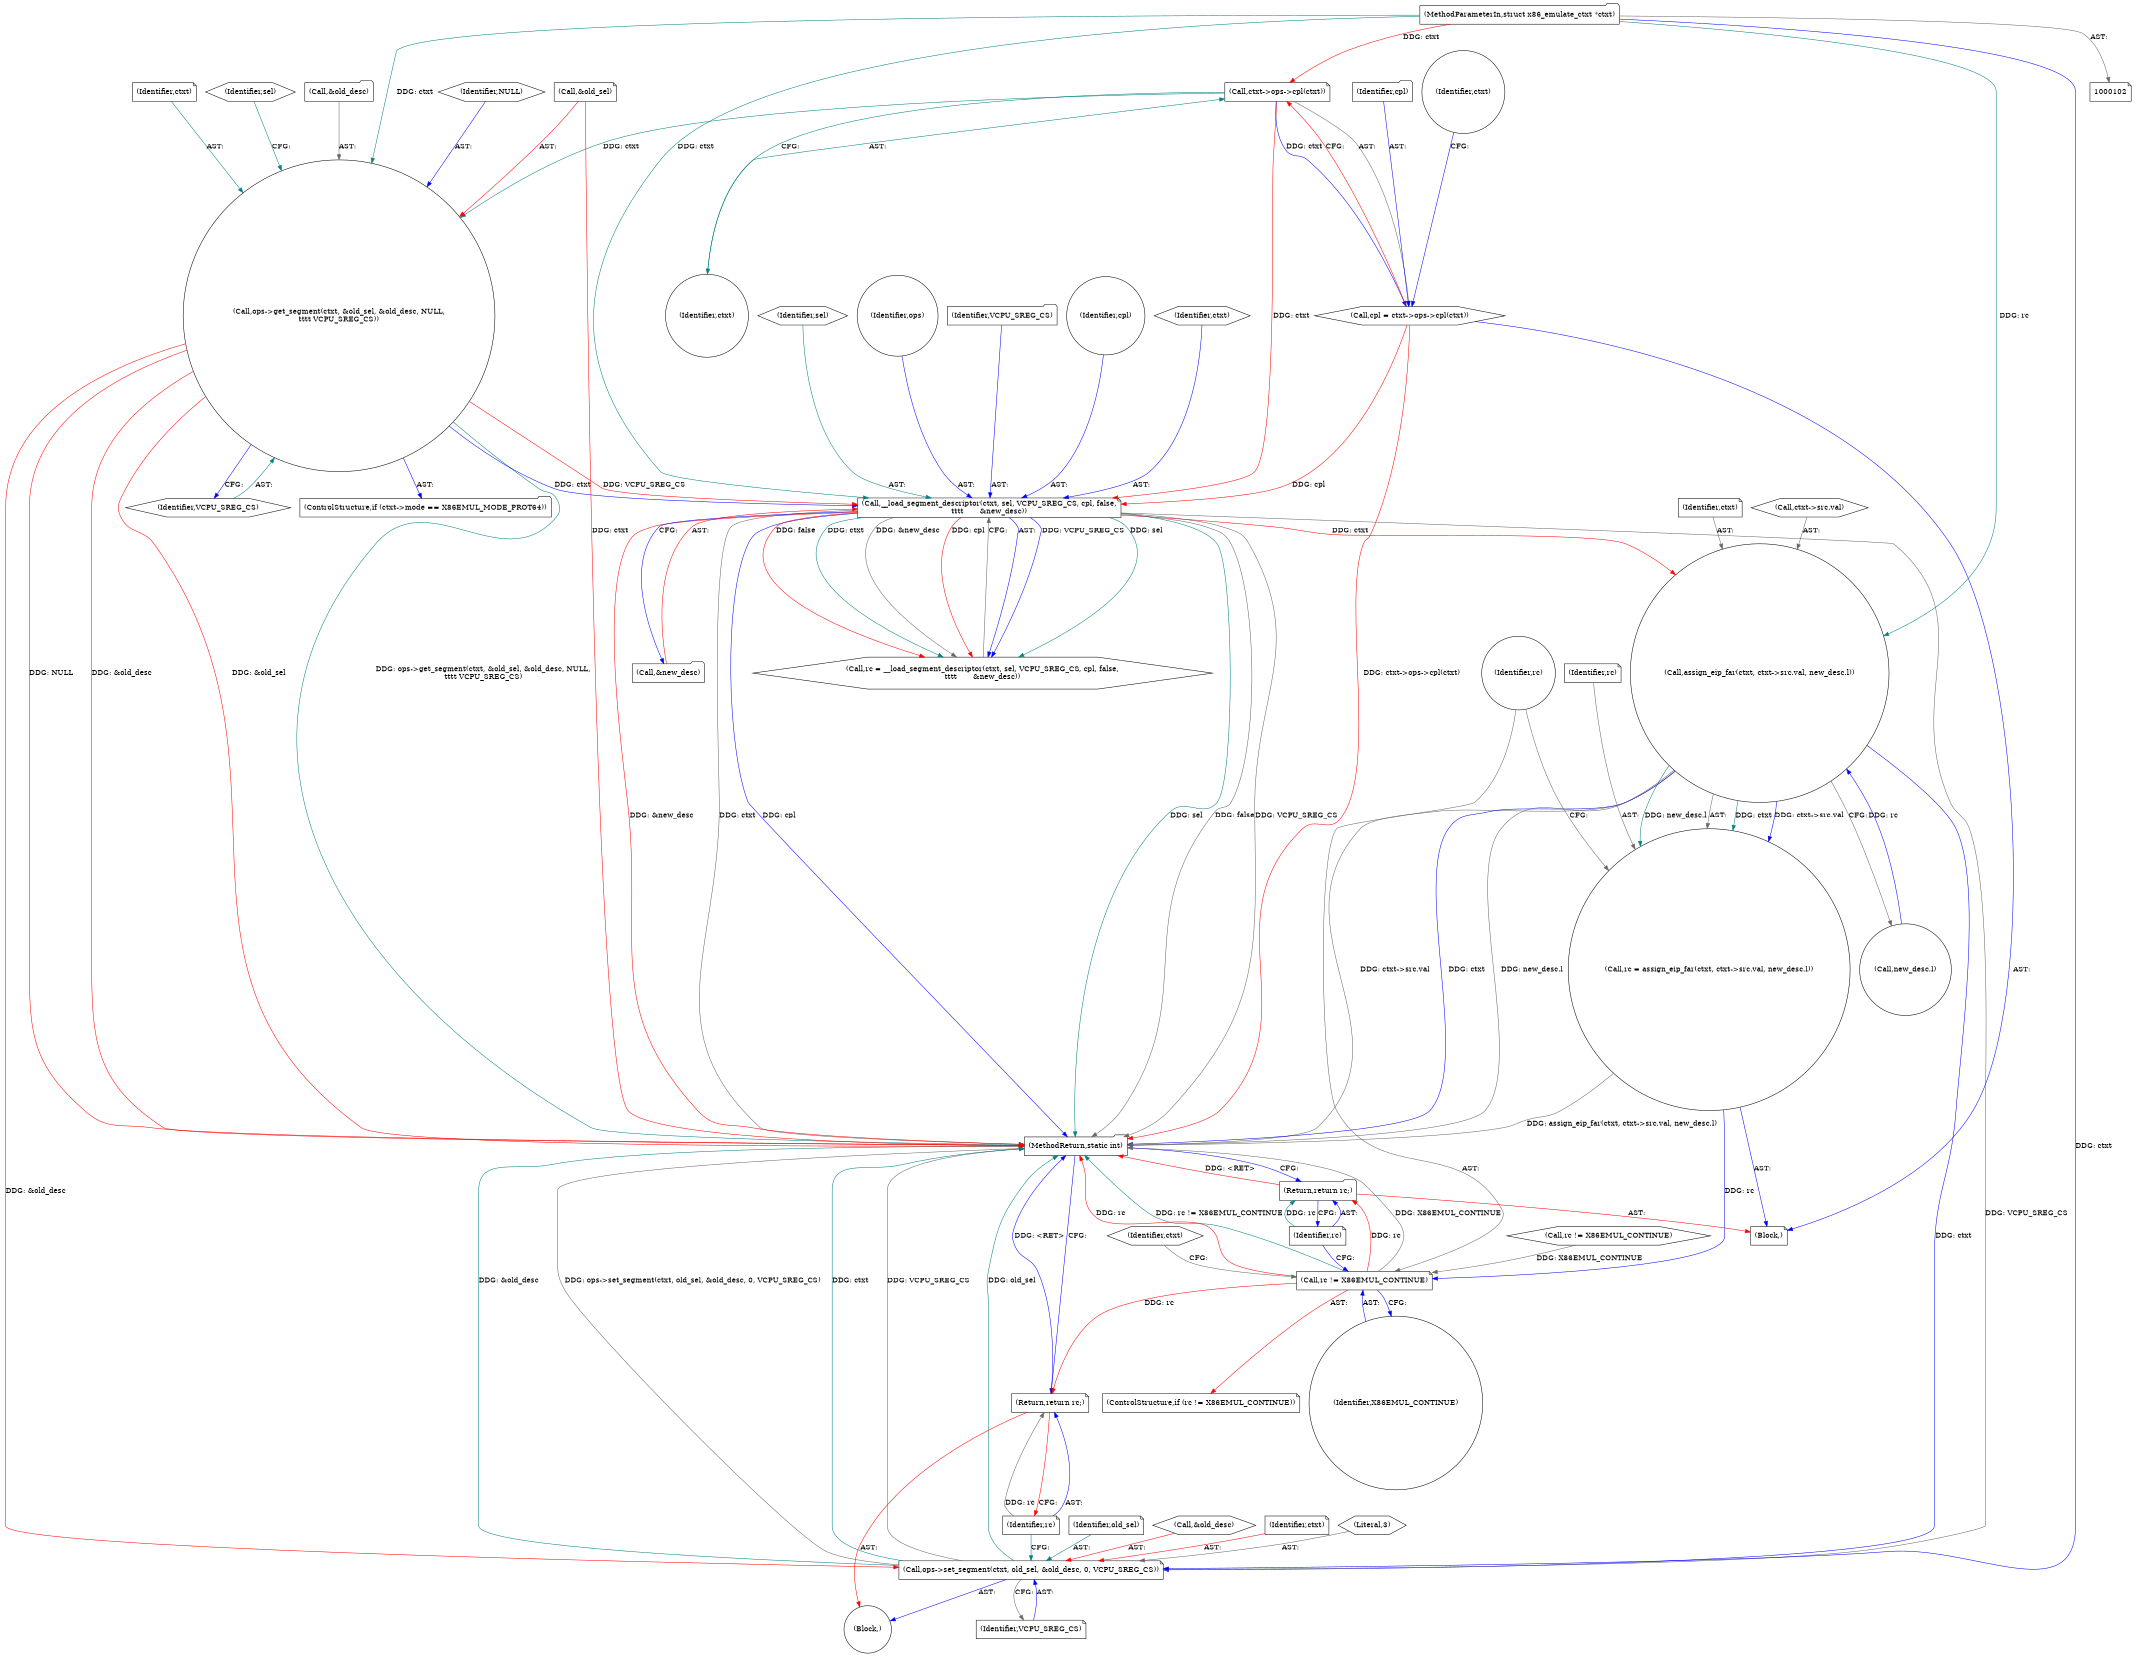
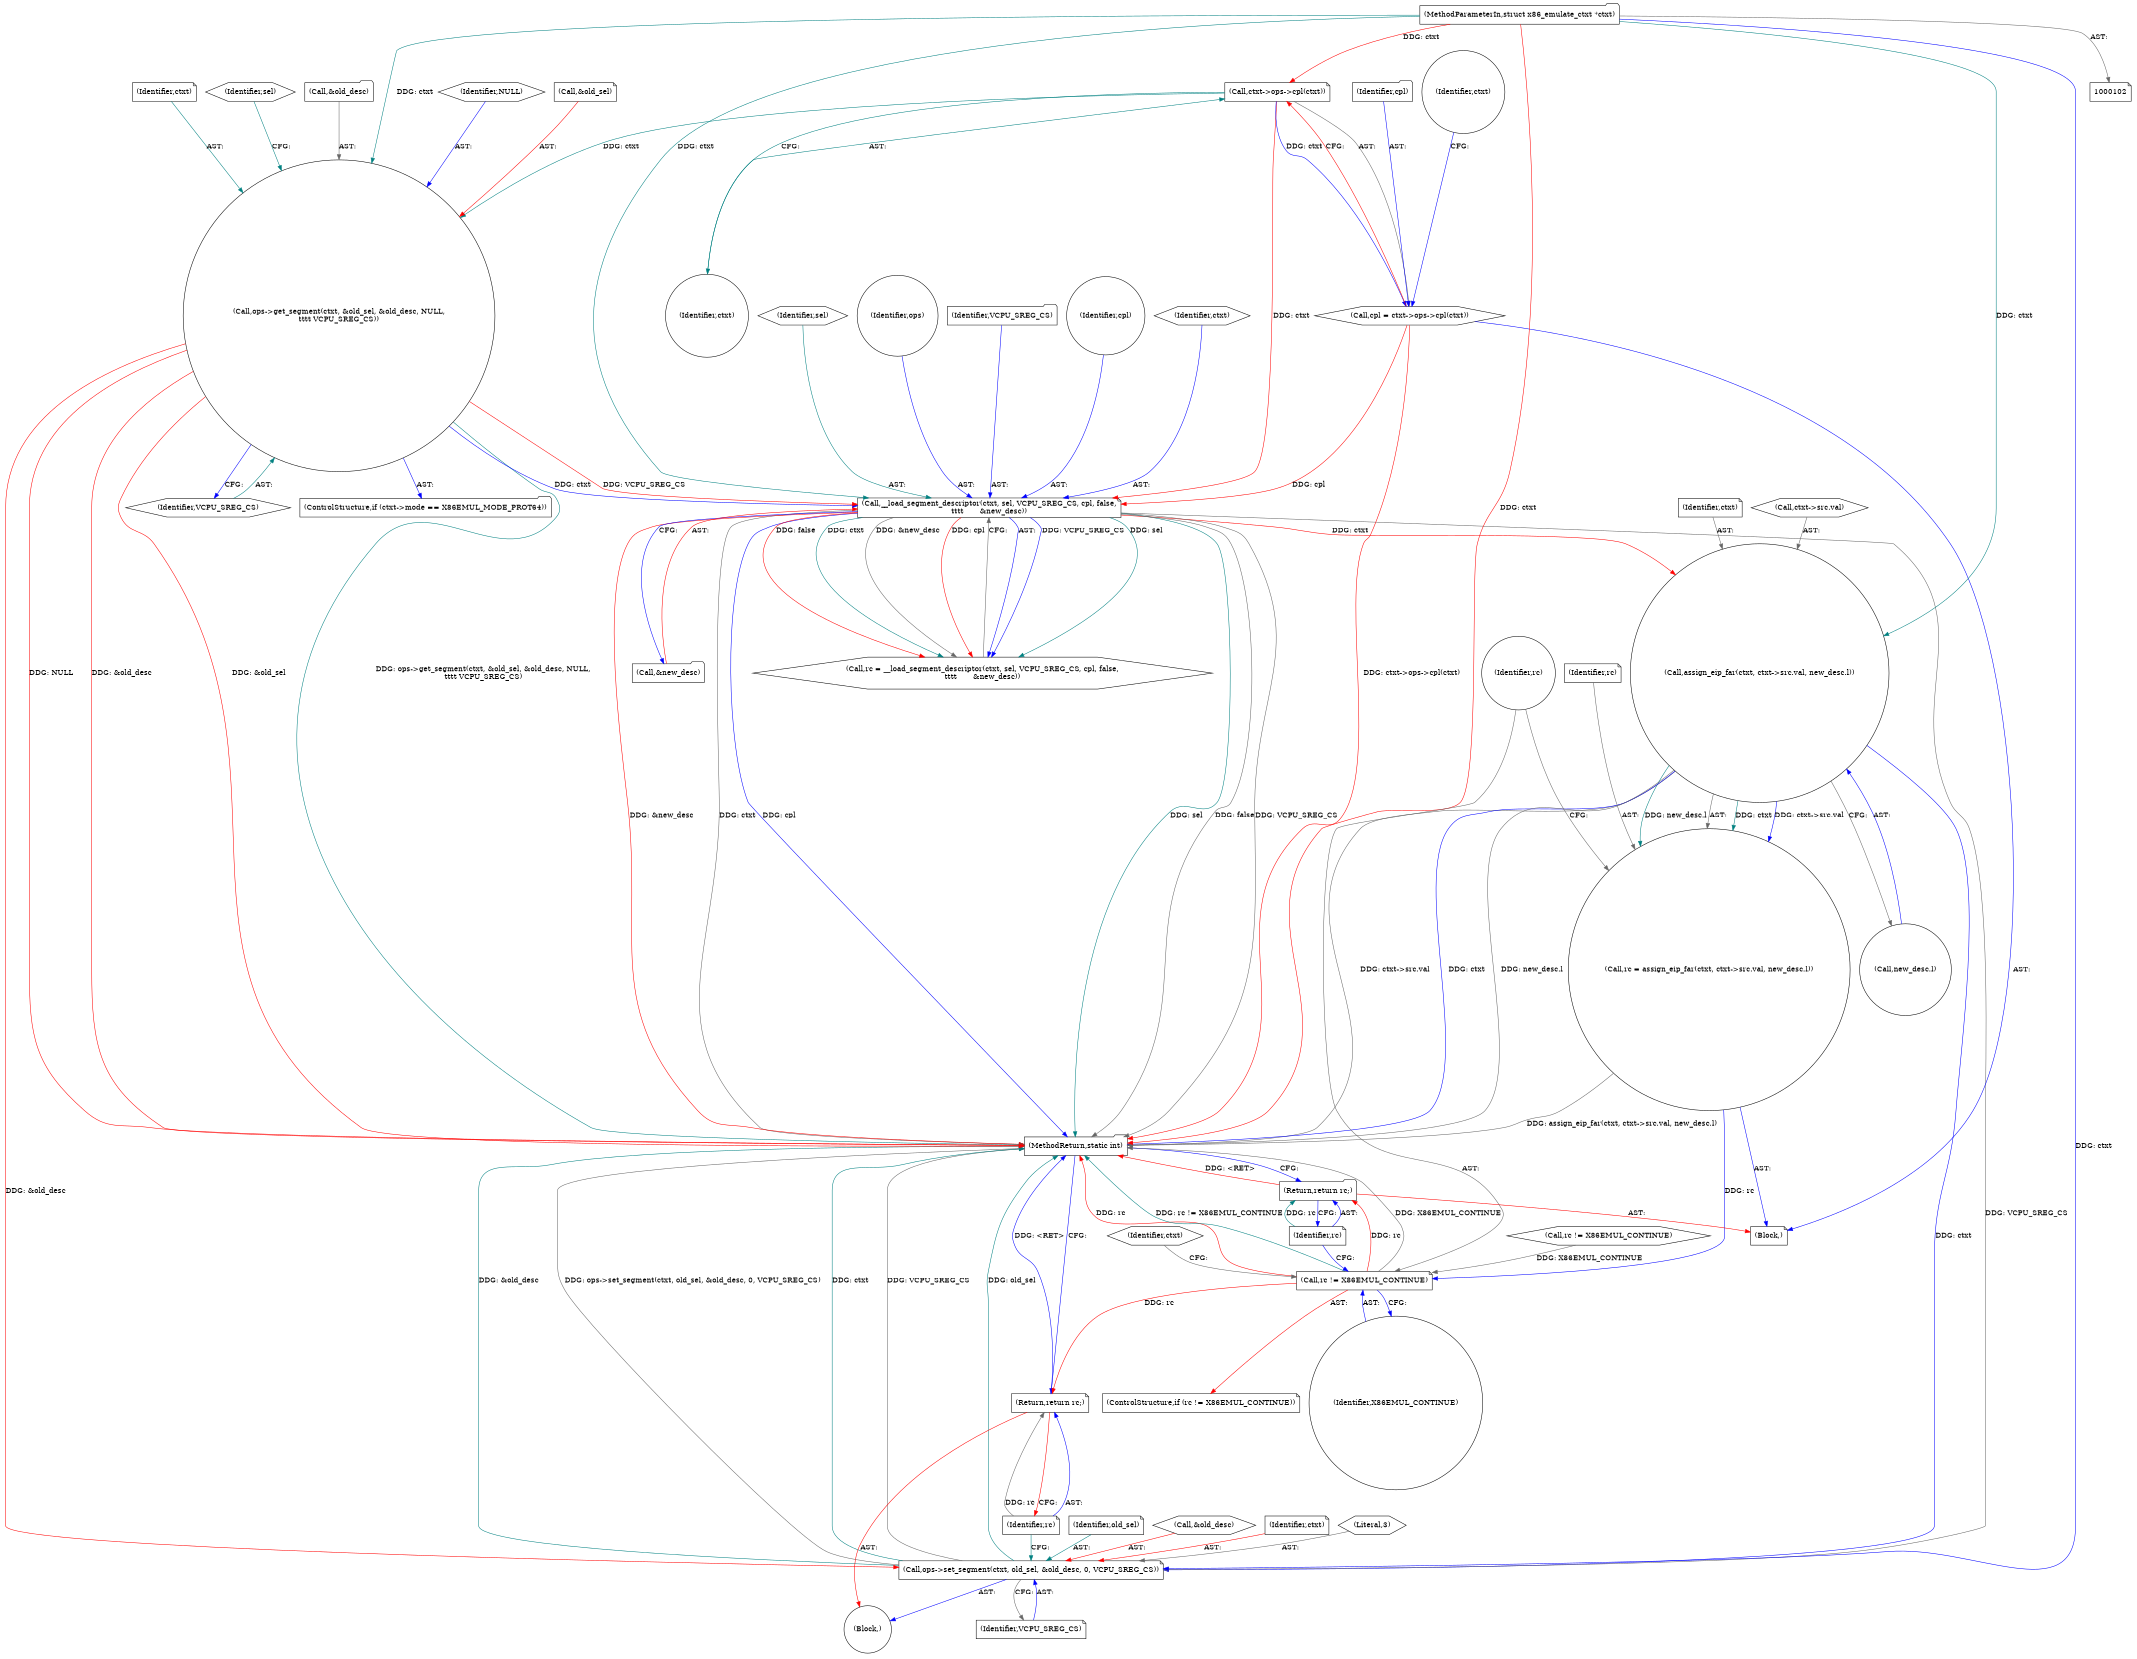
edge "(MethodParameterIn,struct x86_emulate_ctxt *ctxt)" -> "(Call,assign_eip_far(ctxt, ctxt->src.val, new_desc.l))": label "DDG: rc" -> "DDG: ctxt"
edge "(Call,&old_sel)" -> "(MethodReturn,static int)": now "(MethodParameterIn,struct x86_emulate_ctxt *ctxt)" -> "(MethodReturn,static int)"
edge "(Call,new_desc.l)" -> "(Call,assign_eip_far(ctxt, ctxt->src.val, new_desc.l))": label "DDG: rc" -> "AST: "
